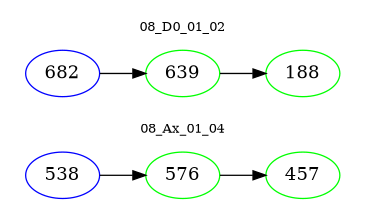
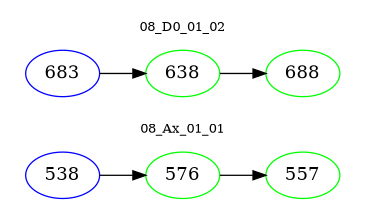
node "682": label "682" -> "683"
node "639": label "639" -> "638"
node "188": label "188" -> "688"
cluster "08_Ax_01_04": label "08_Ax_01_04" -> "08_Ax_01_01"
node "457": label "457" -> "557"
